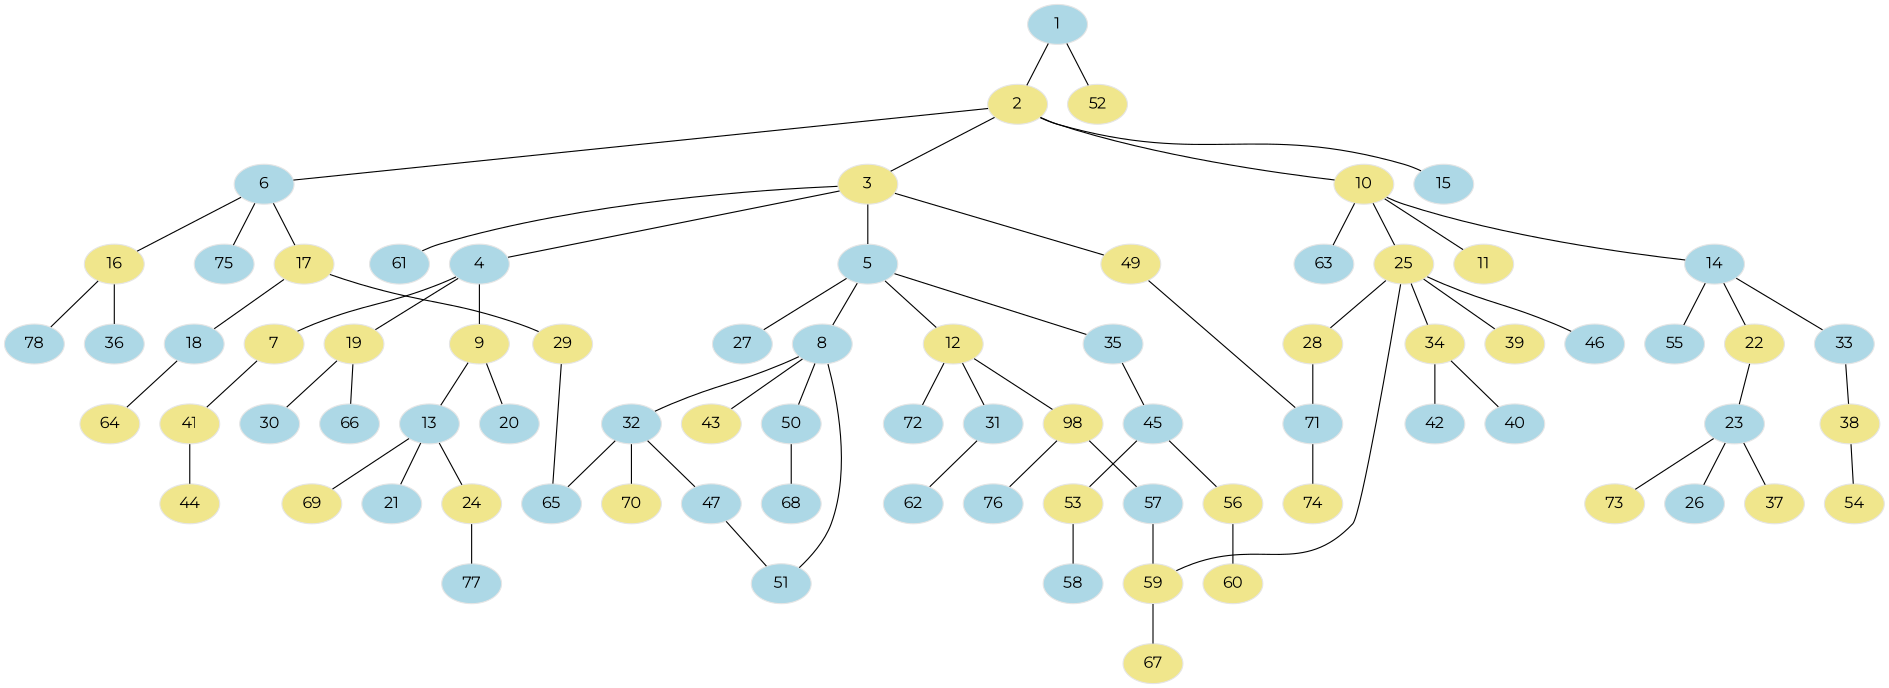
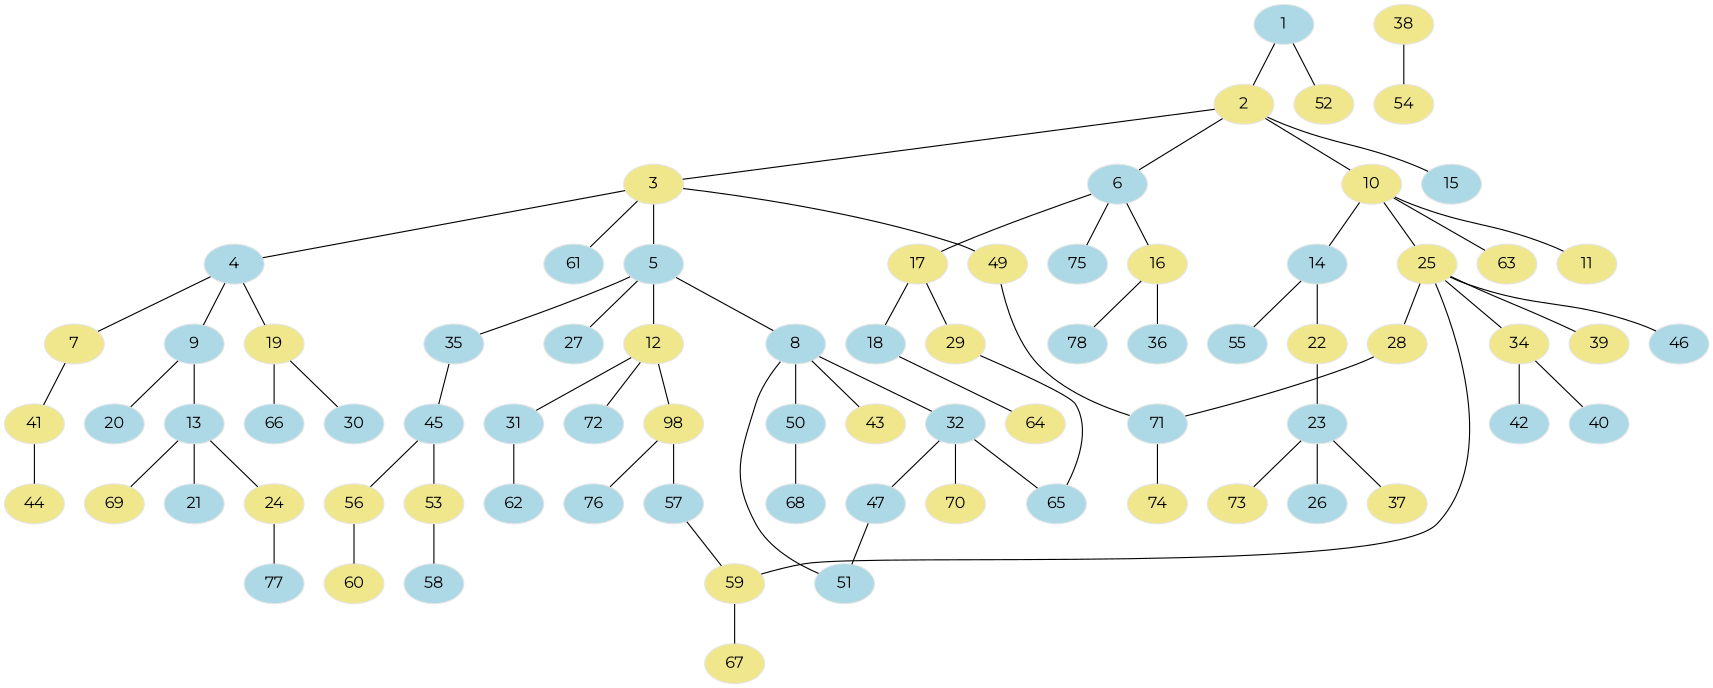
node "63": fillcolor lightblue -> khaki
node "9": fillcolor khaki -> lightblue
node "33": removed
